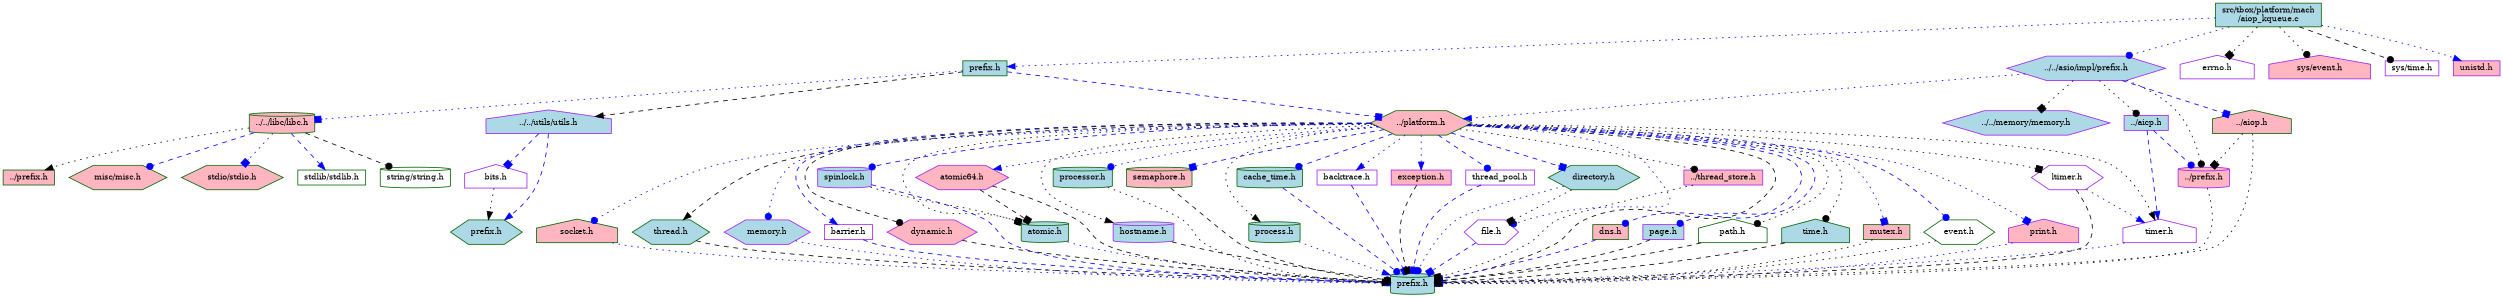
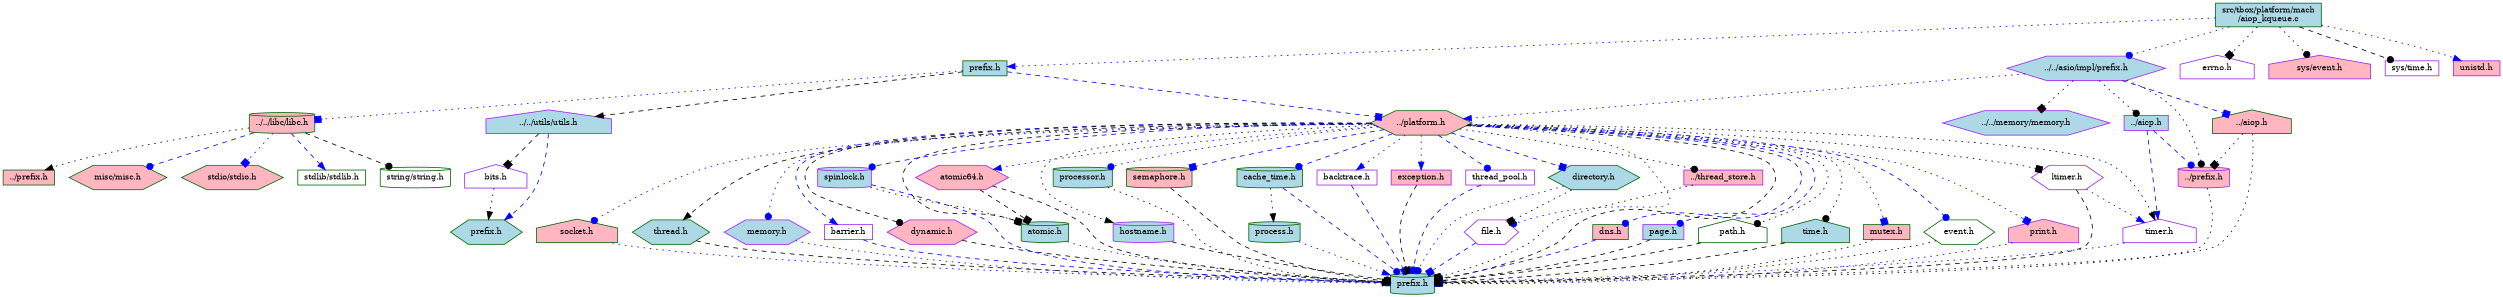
edge "../platform.h" -> "atomic.h": style dotted -> dashed
edge "../platform.h" -> "process.h": now "cache_time.h" -> "process.h"
edge "../../utils/utils.h" -> "bits.h": color blue -> black
